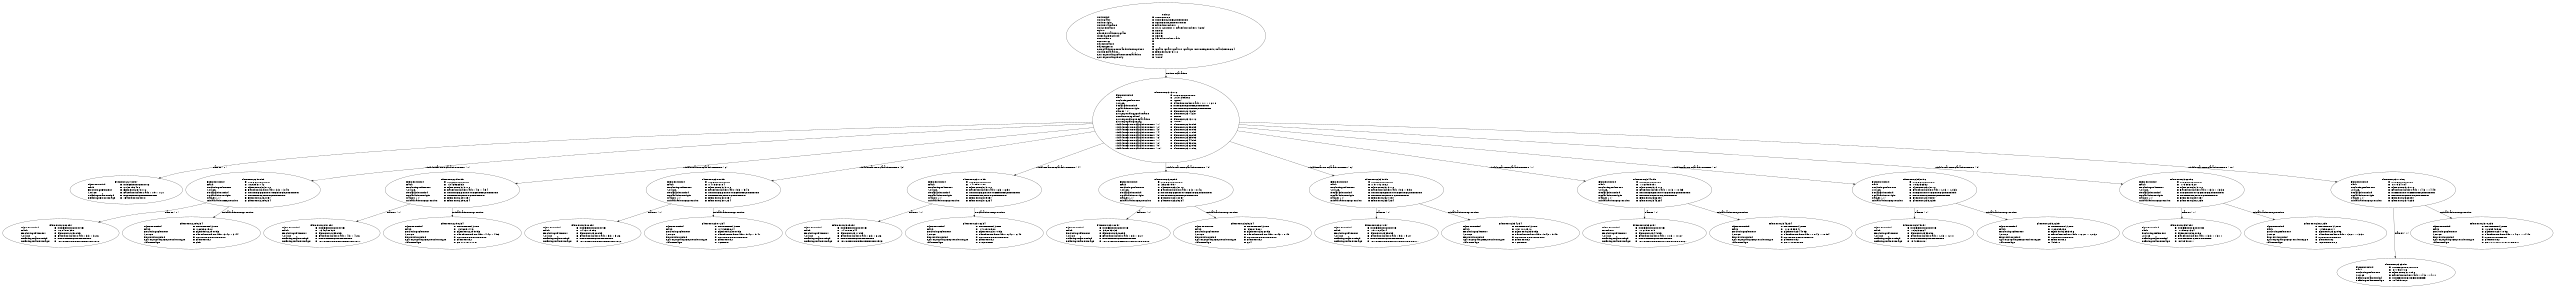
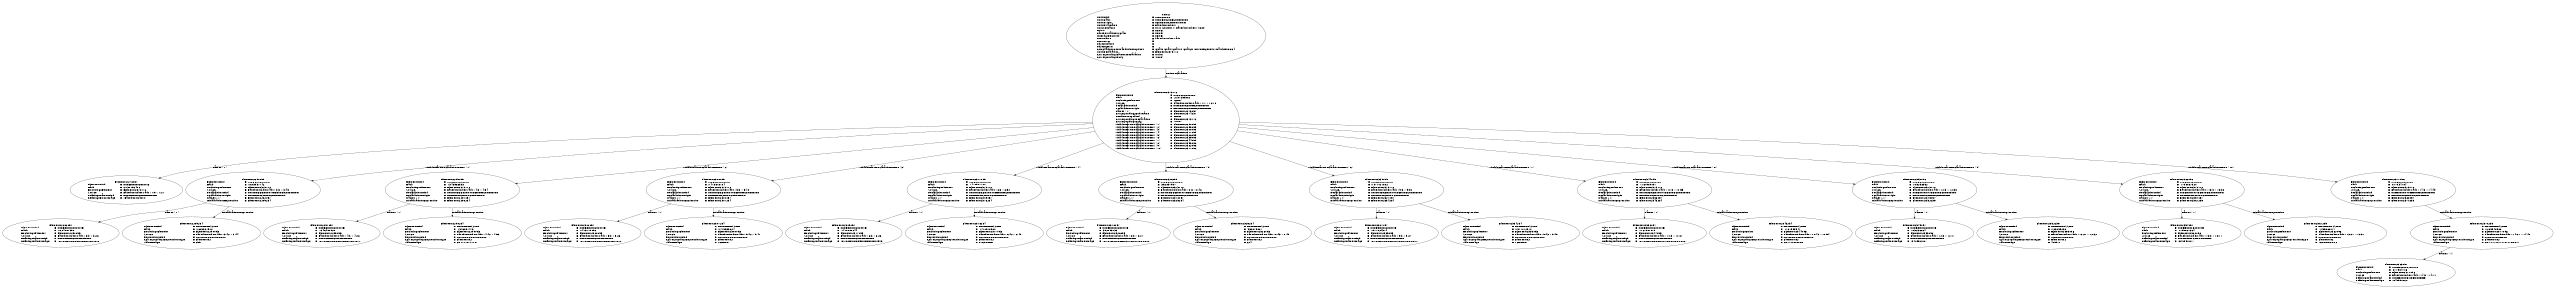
edge "Element_2317095" -> "Element_2316234": label "Declaration_Expression" -> "Initialization_Expression"
node "Element_2325234": text "Element_Form" -> "Element_Kind"
node "Element_2336057": text "Numbers" -> "Hash"
node "Element_2343234": text "Enclosing_Element" -> "Enclosing_Exists"
edge "Element_2371096" -> "Element_2363057": now "Element_2370235" -> "Element_2363057"
